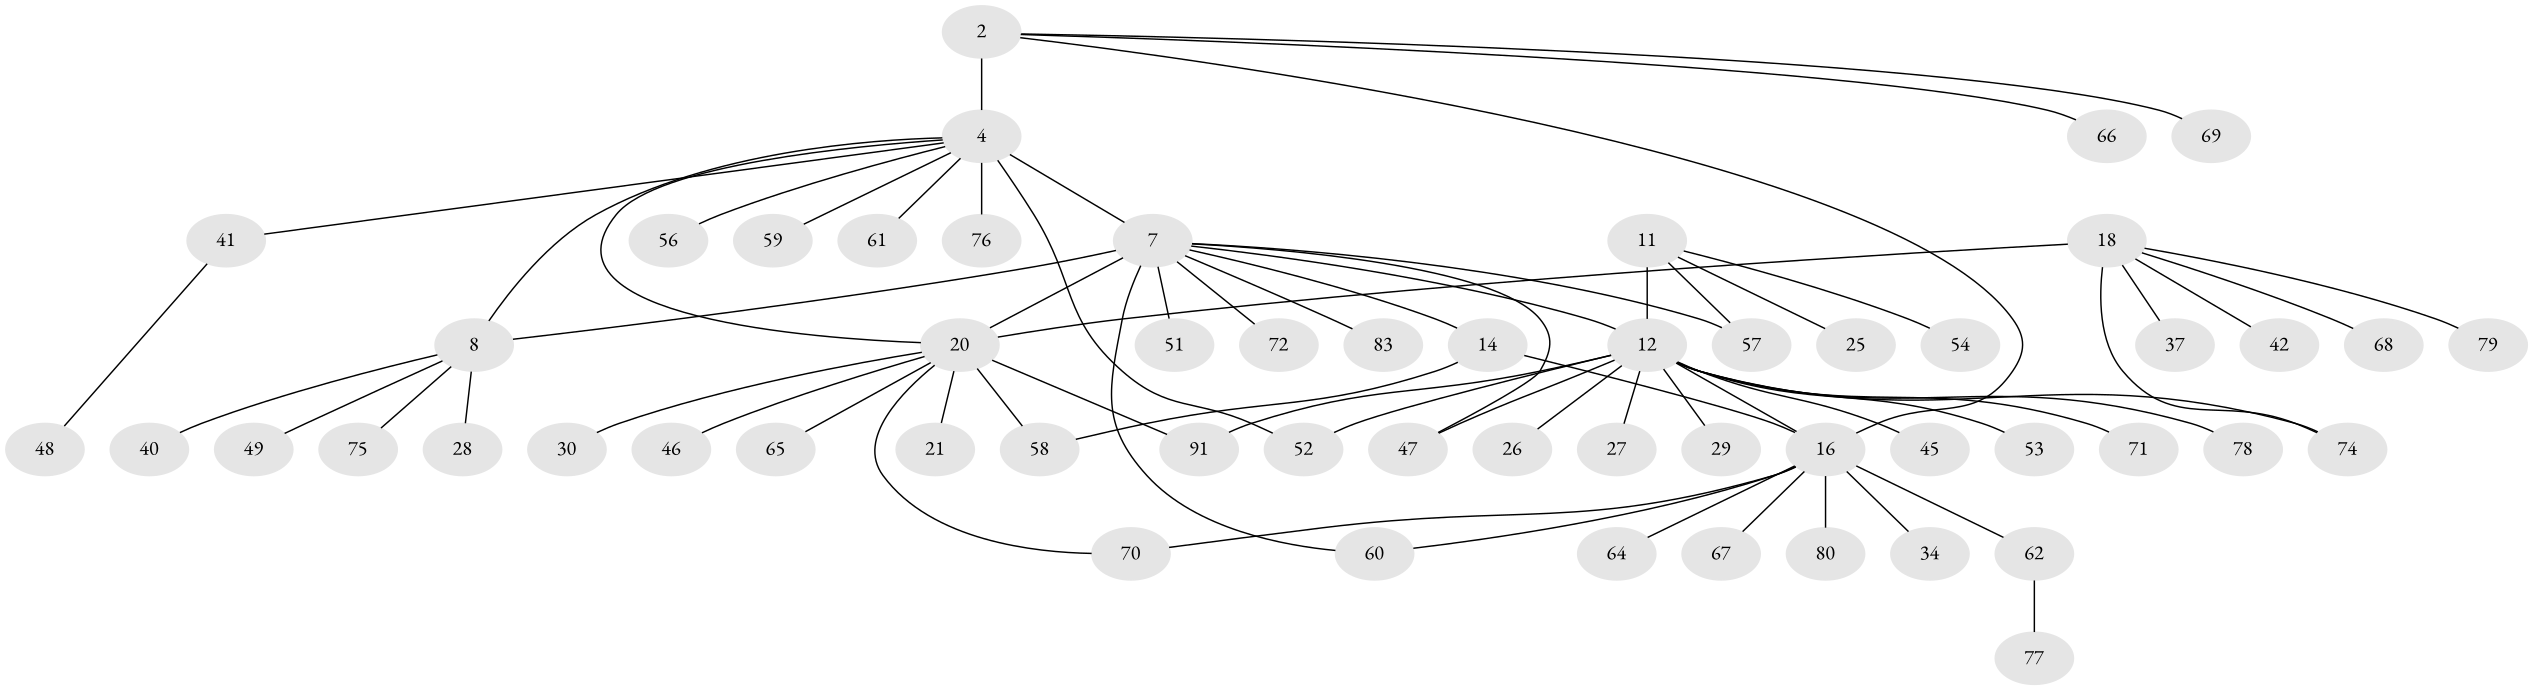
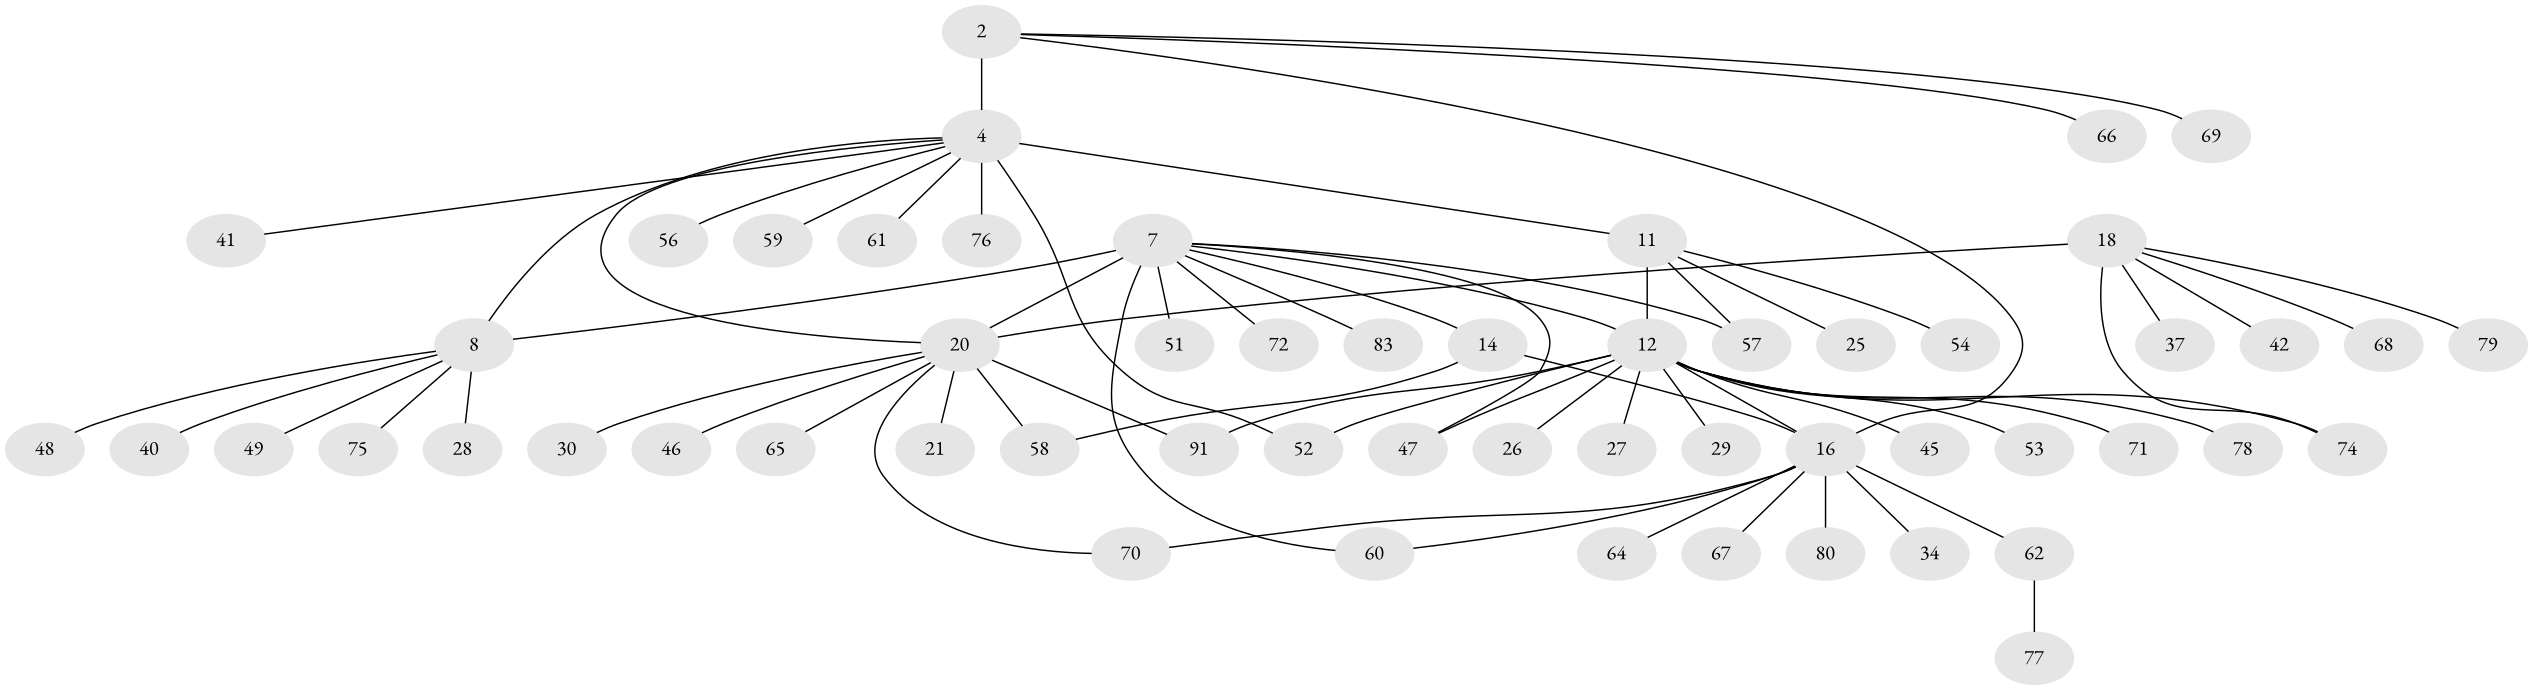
edge "4" -- "7": now "4" -- "11"
edge "41" -- "48": now "8" -- "48"
